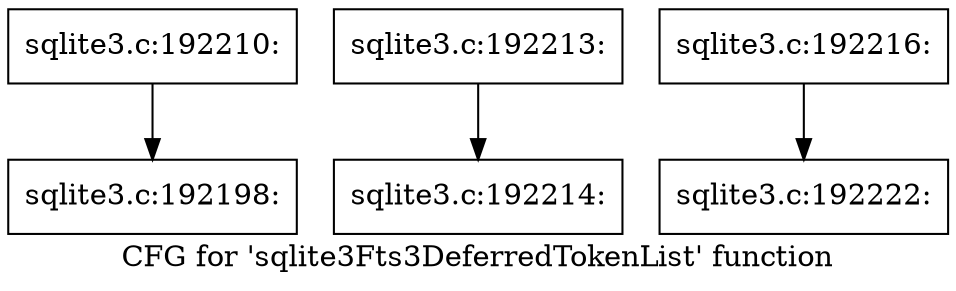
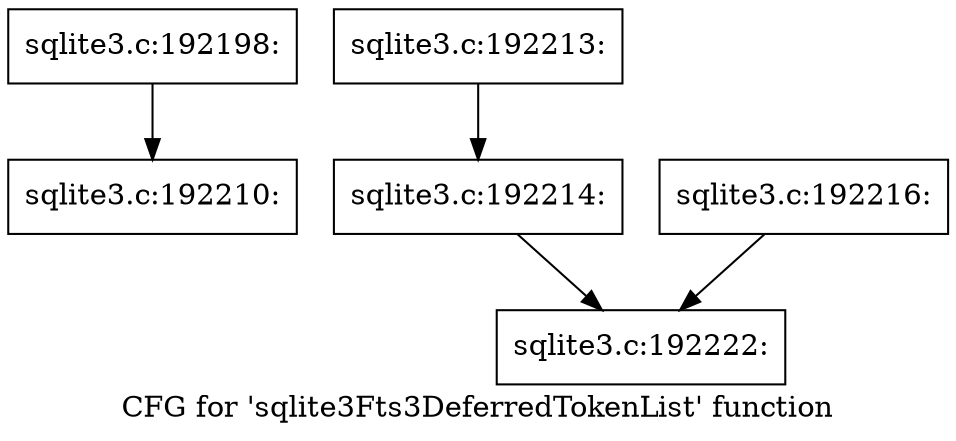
edge "sqlite3.c:192210:" -> "sqlite3.c:192198:": reversed
edge "sqlite3.c:192214:" -> "sqlite3.c:192222:": added
